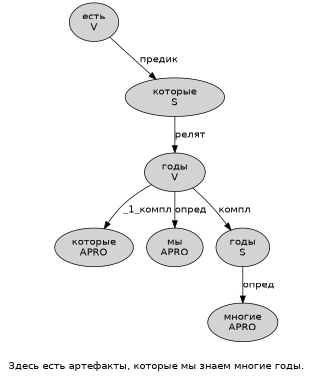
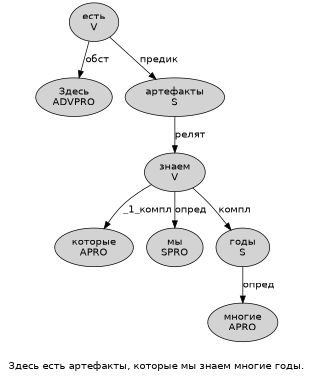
node "Здесь ADVPRO": added
node "которые S": label "которые S" -> "артефакты S"
node "годы V": label "годы V" -> "знаем V"
node "мы APRO": label "мы APRO" -> "мы SPRO"
